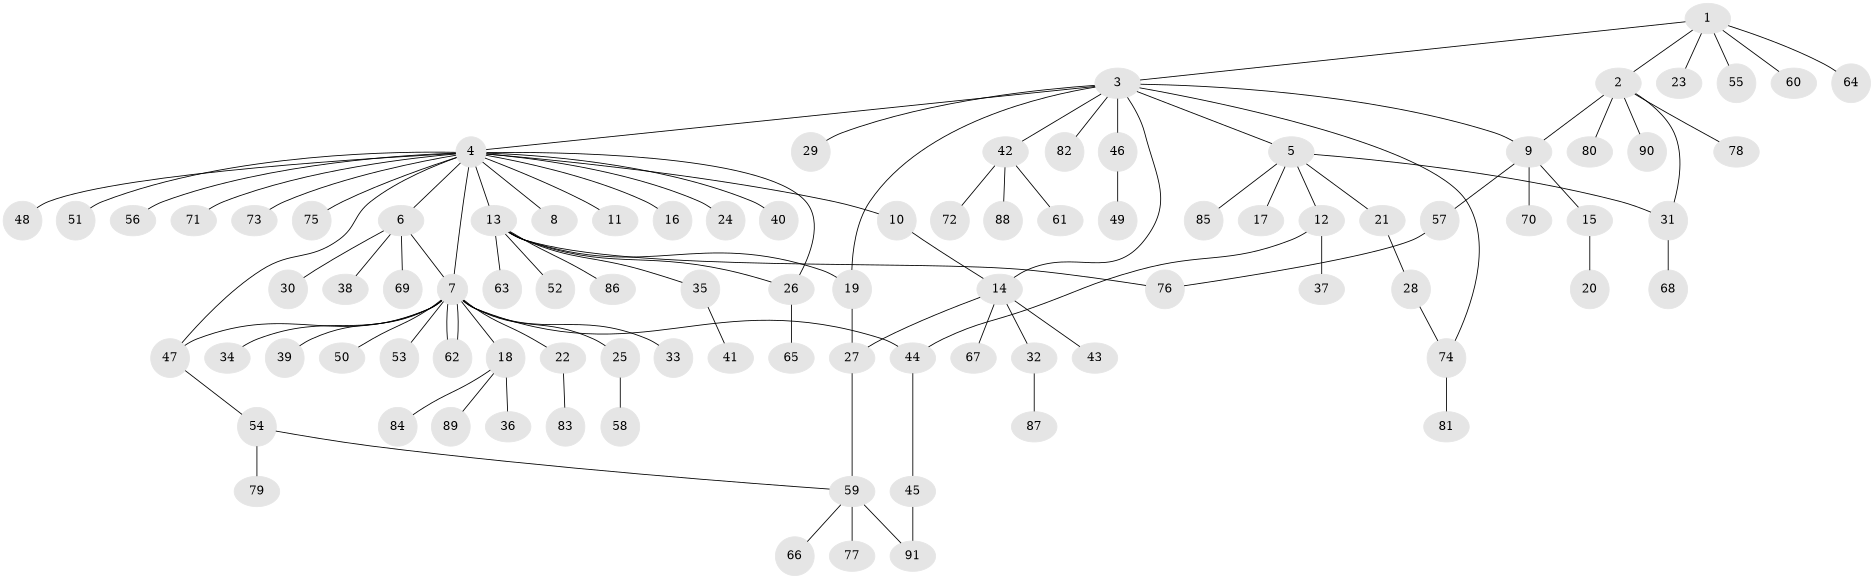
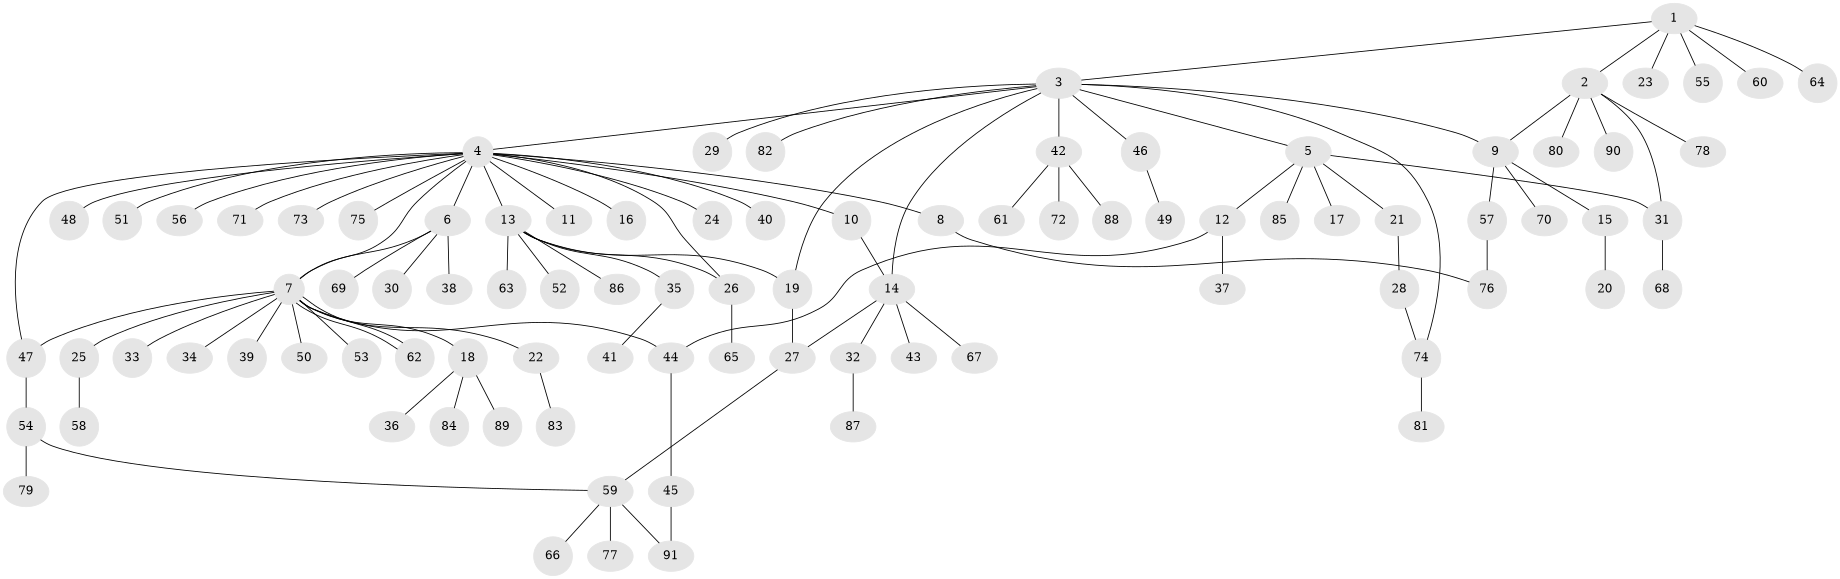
edge "13" -- "76": now "8" -- "76"
